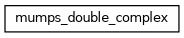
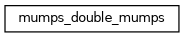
node "mumps_double_complex": label "mumps_double_complex" -> "mumps_double_mumps"
